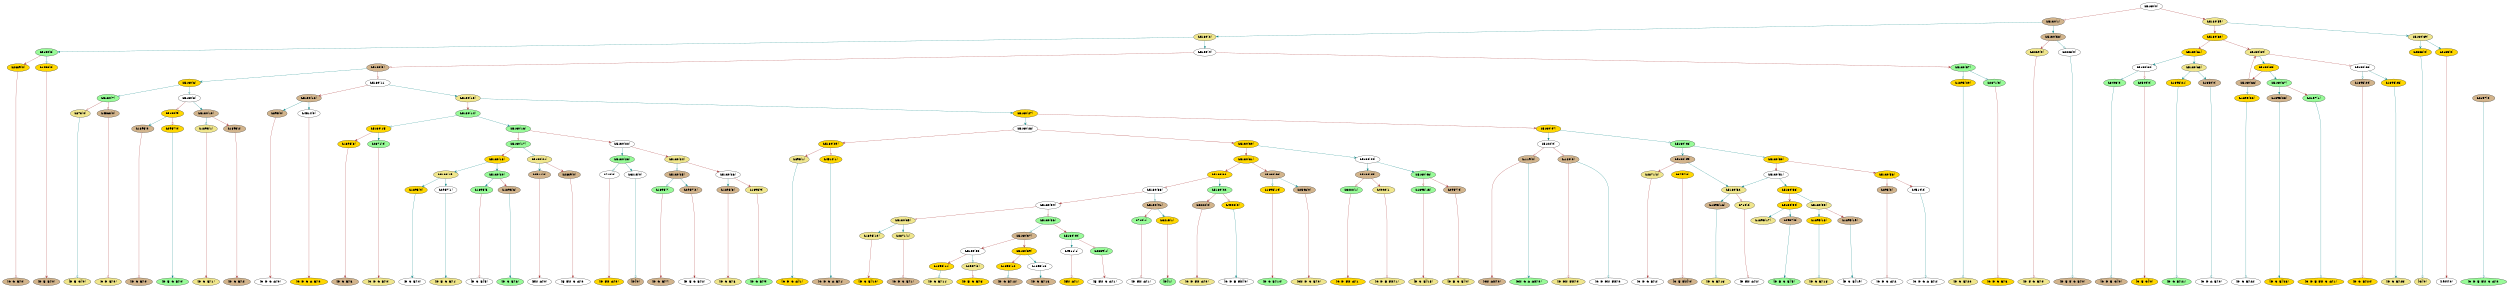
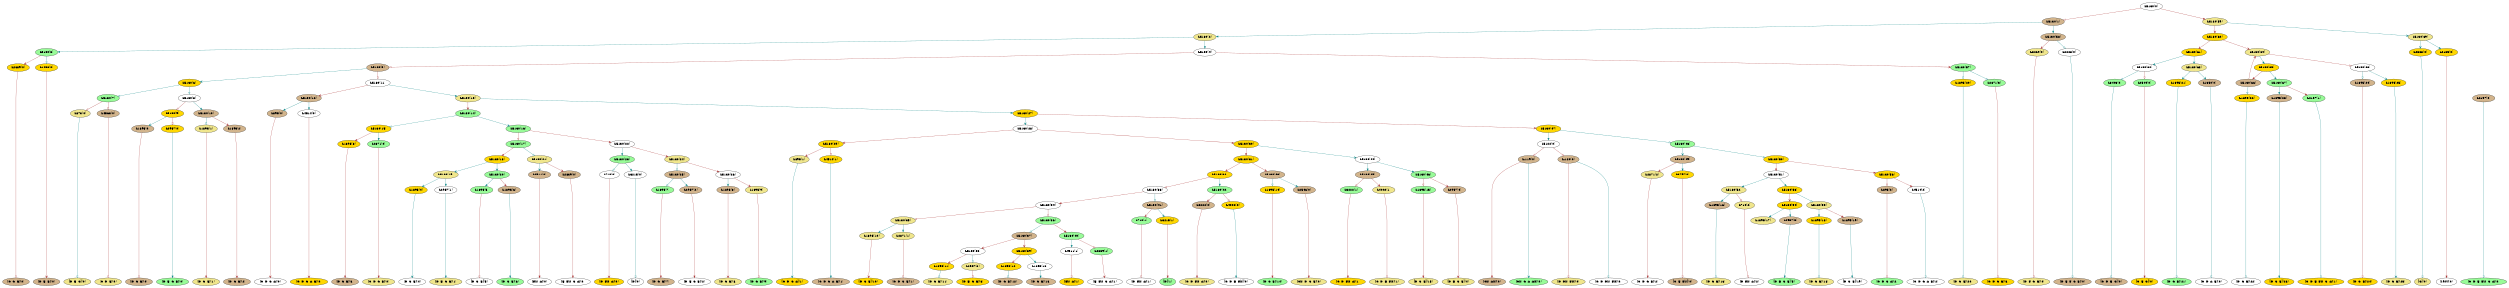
edge "L5130(49)" -> "L5130(52)": now "L5130(49)" -> "L3797(0)"
node "[D](0)": fillcolor tan -> white
node "[C  D  G  A](2)": fillcolor white -> palegreen
